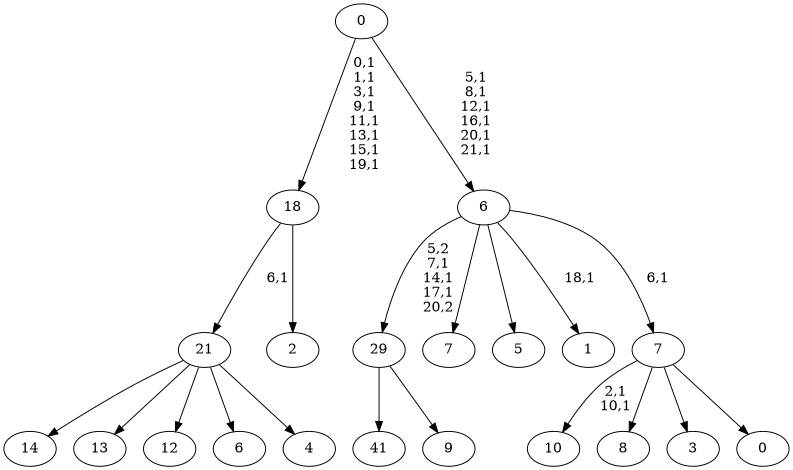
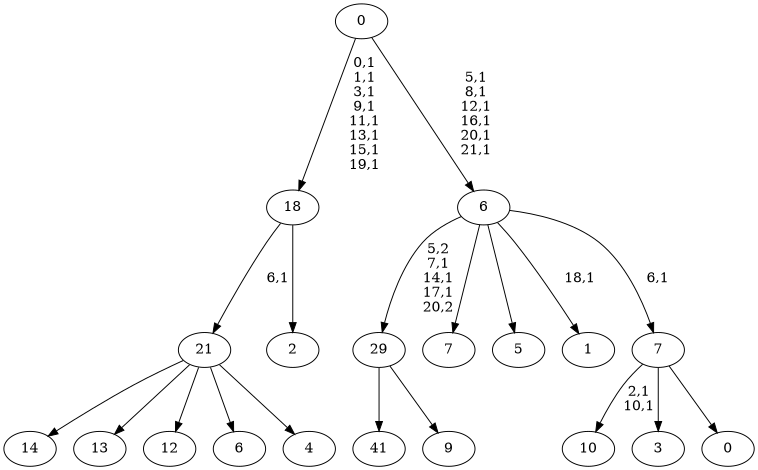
node "8": removed
